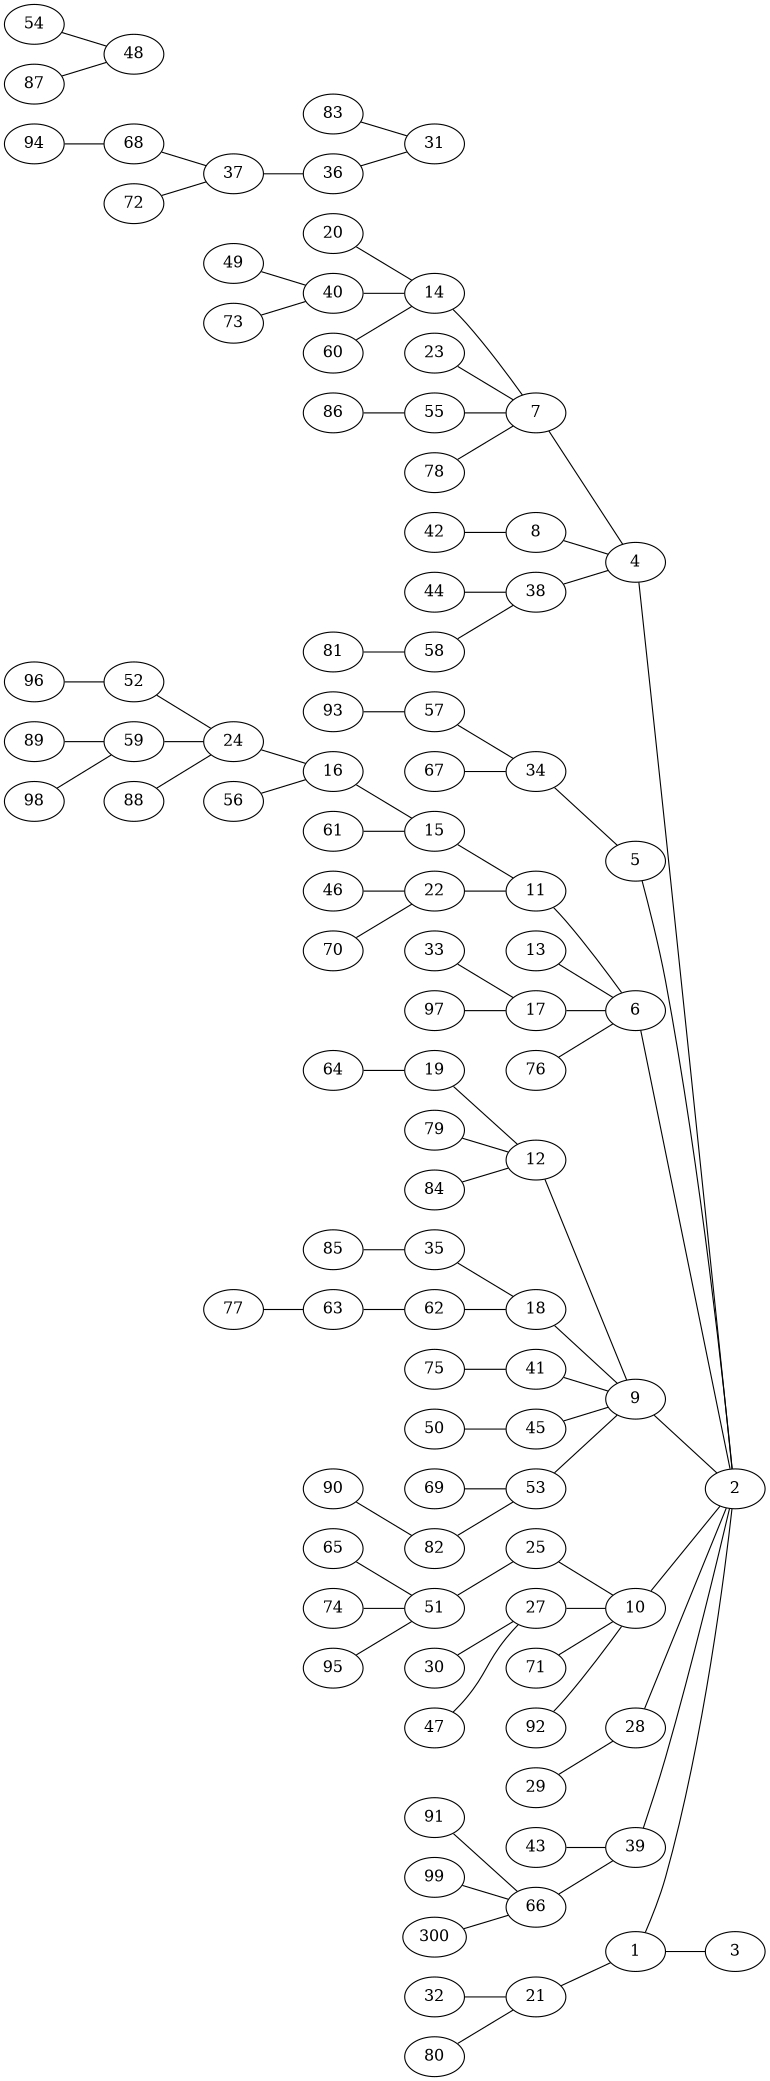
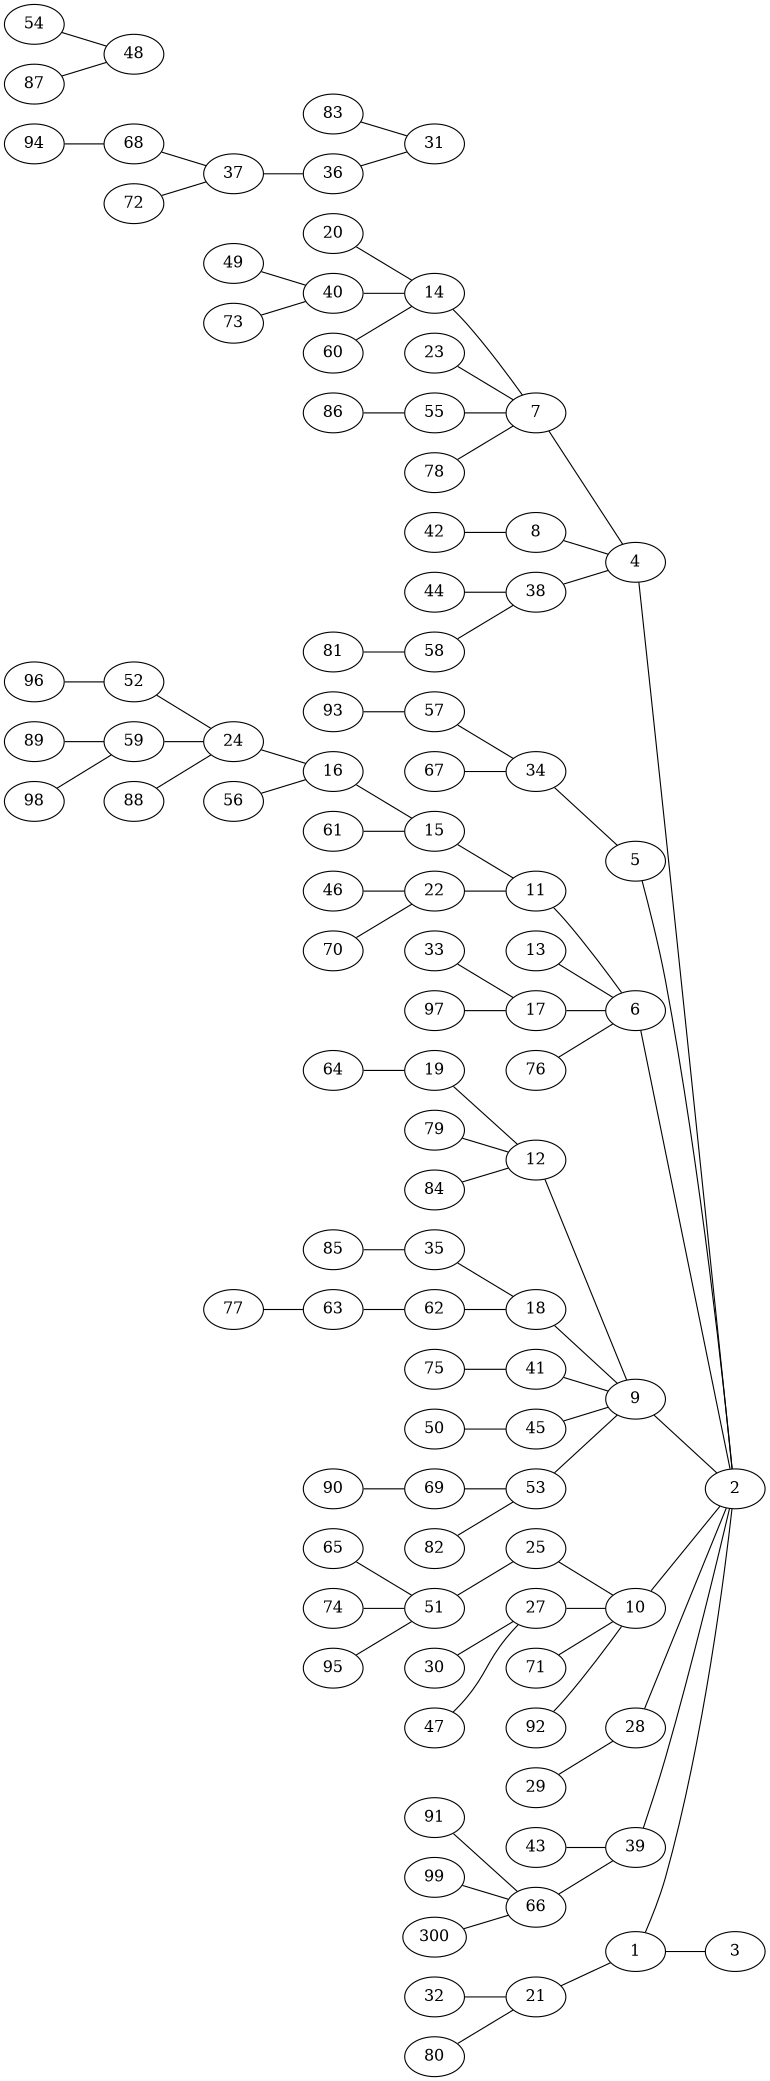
edge "90" -- "82": now "90" -- "69"
